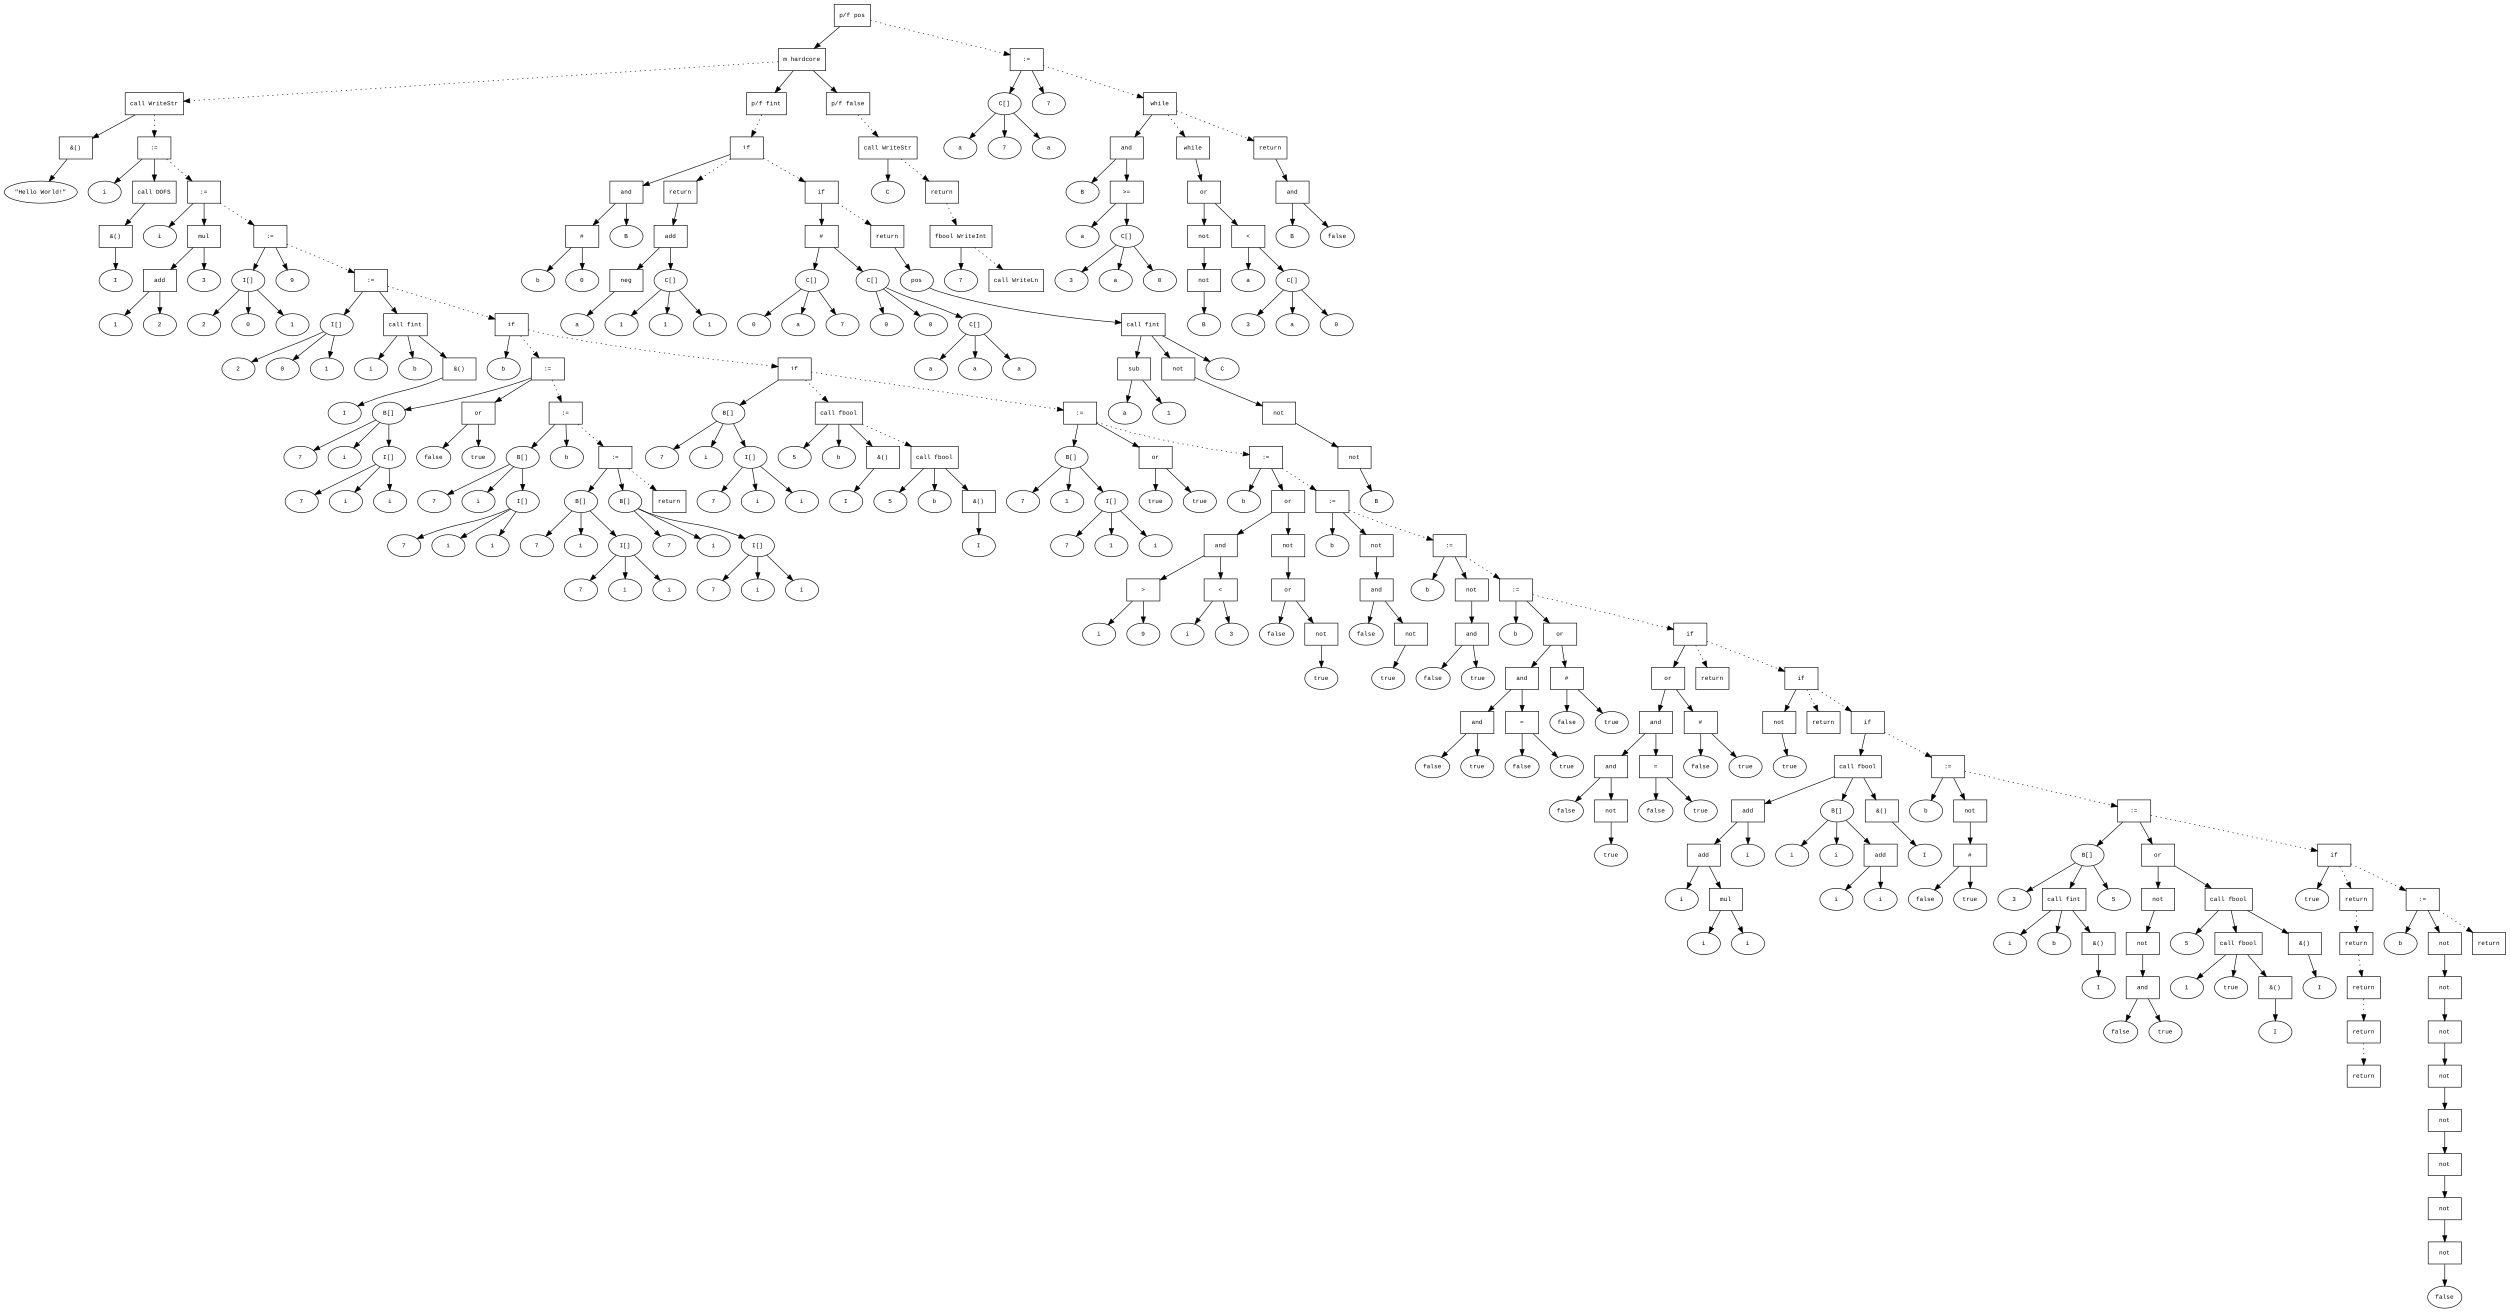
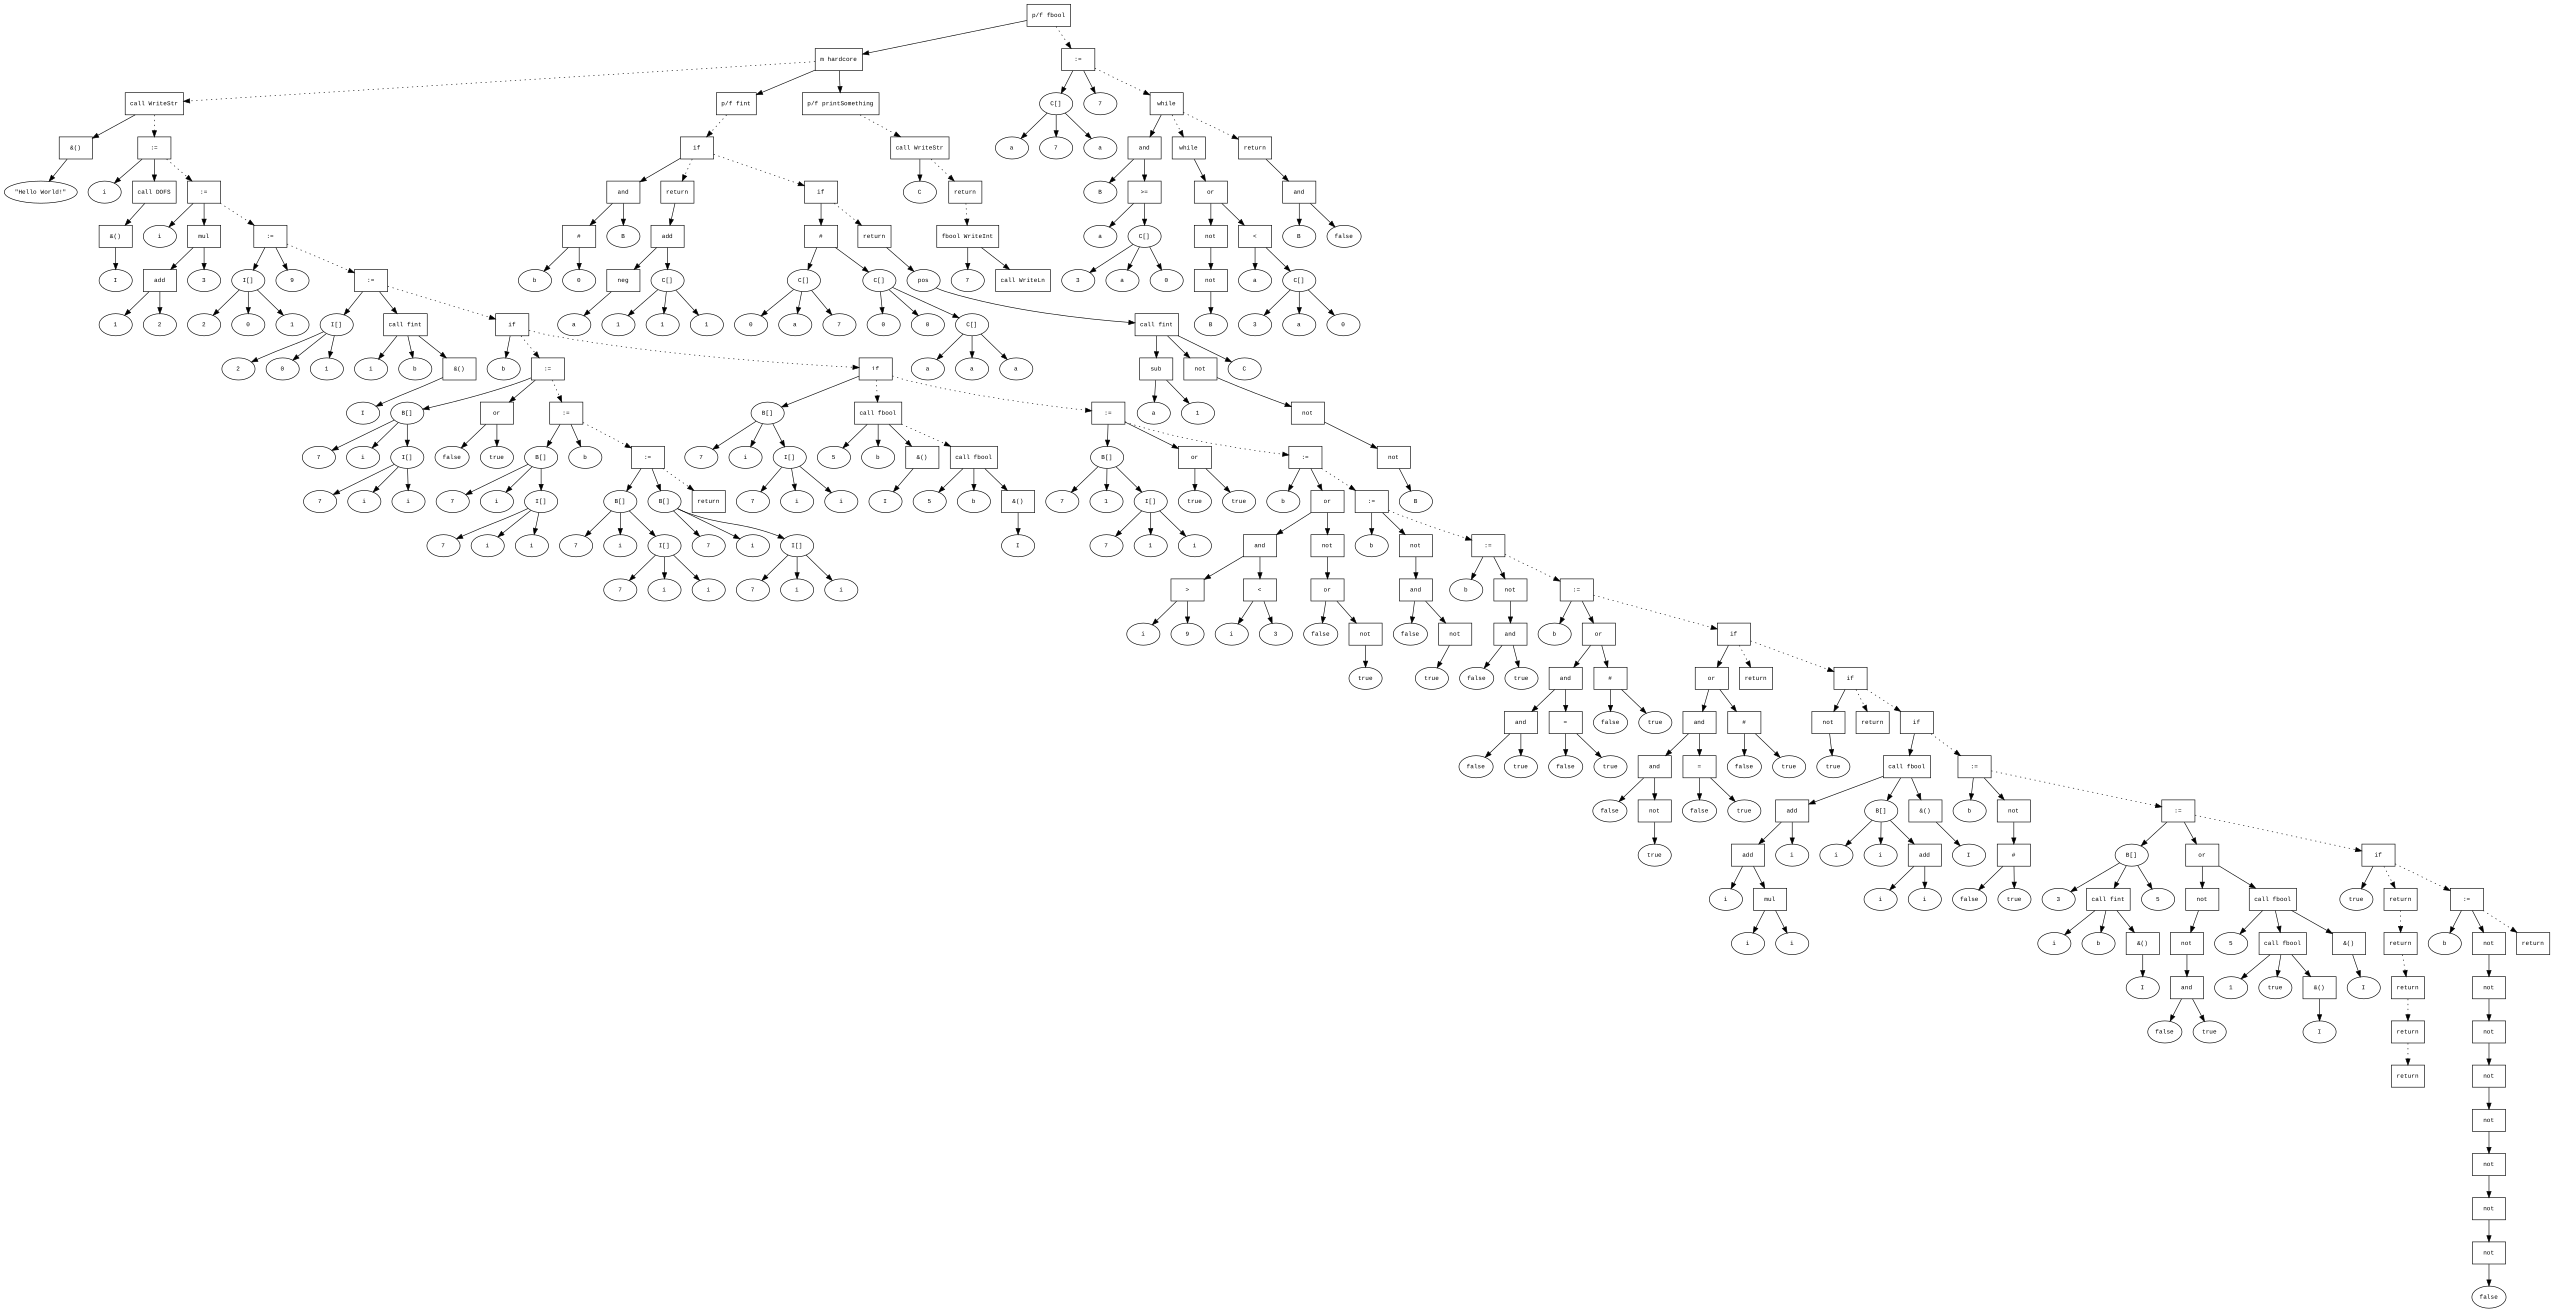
node "p/f pos": label "p/f pos" -> "p/f fbool"
node "p/f false": label "p/f false" -> "p/f printSomething"
edge "fbool WriteInt" -> "call WriteLn": style dotted -> solid
